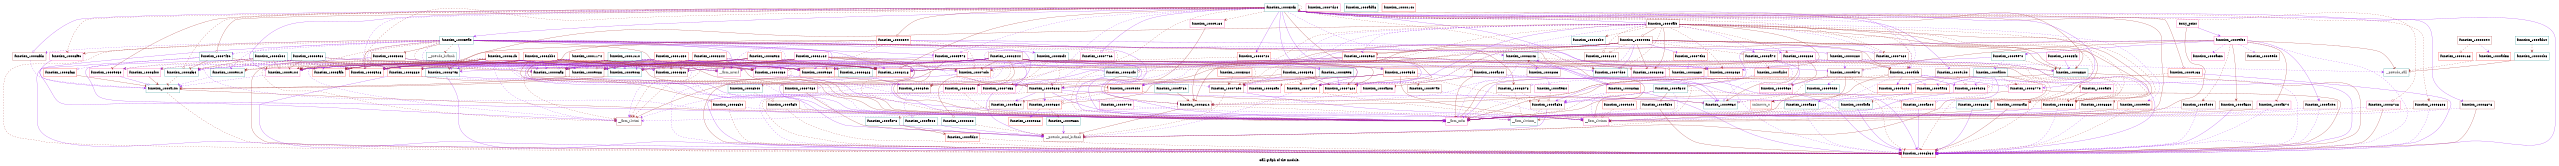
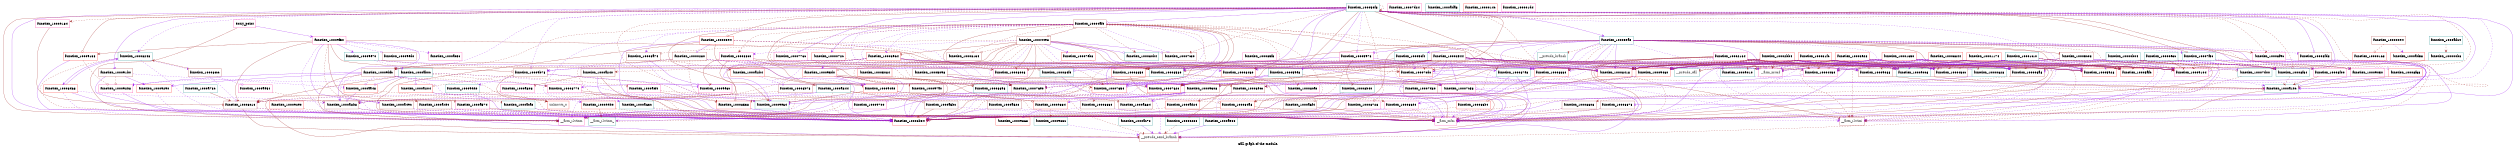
node "function_100001d4": added
edge "function_100044e8" -> "function_10007d00": now "function_100044e8" -> "function_100080b4"
edge "function_10005ea0" -> "function_10009088": removed
edge "function_10009f50" -> "function_1000a52c": now "function_10009f50" -> "function_10009138"
edge "function_1000983c" -> "__pseudo_cond_branch": style solid -> dashed
edge "function_1000ac78" -> "function_1000ad24": now "function_10008ecc" -> "function_1000ad24"
